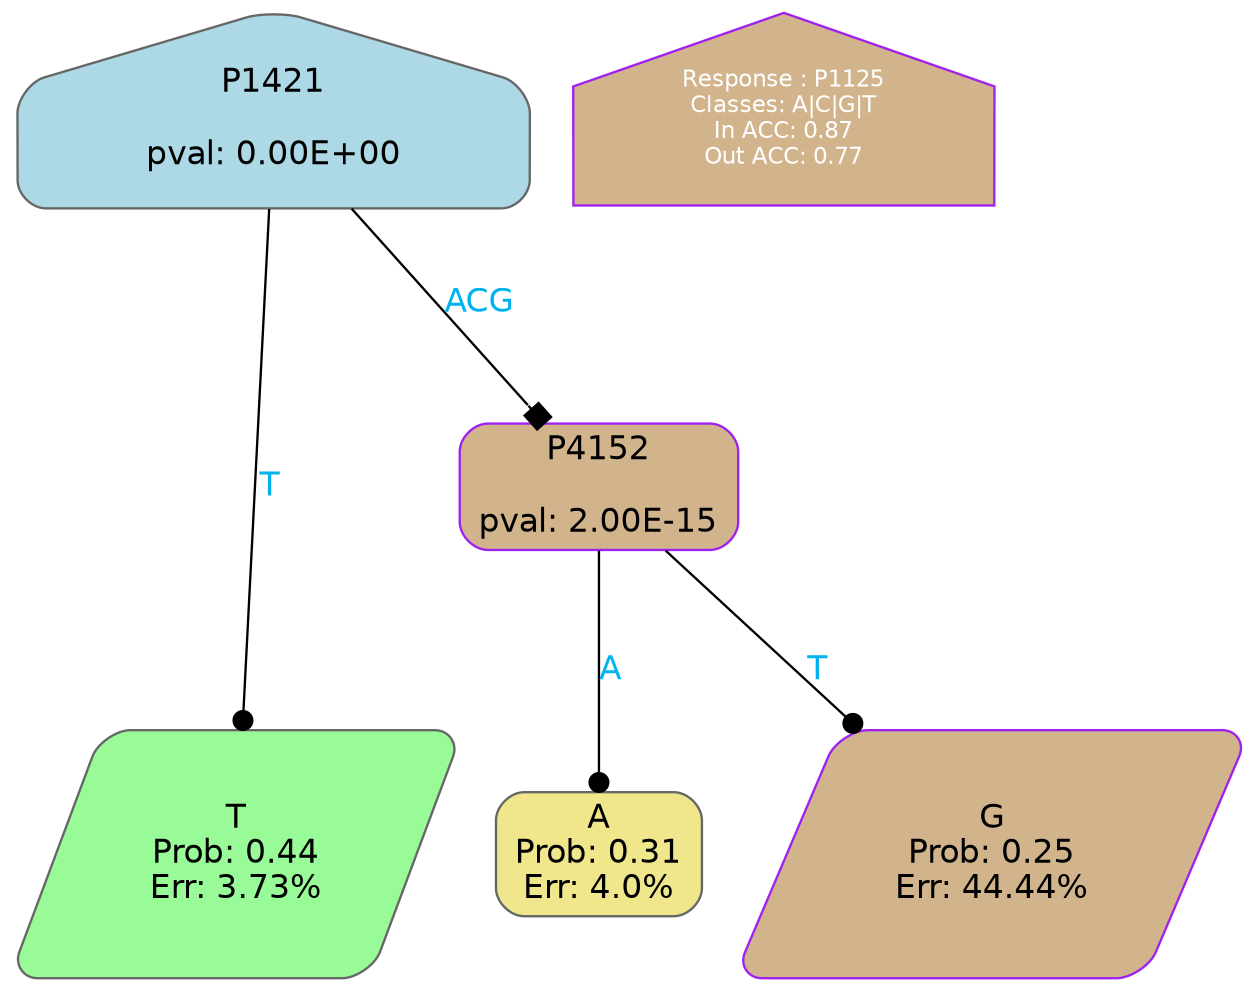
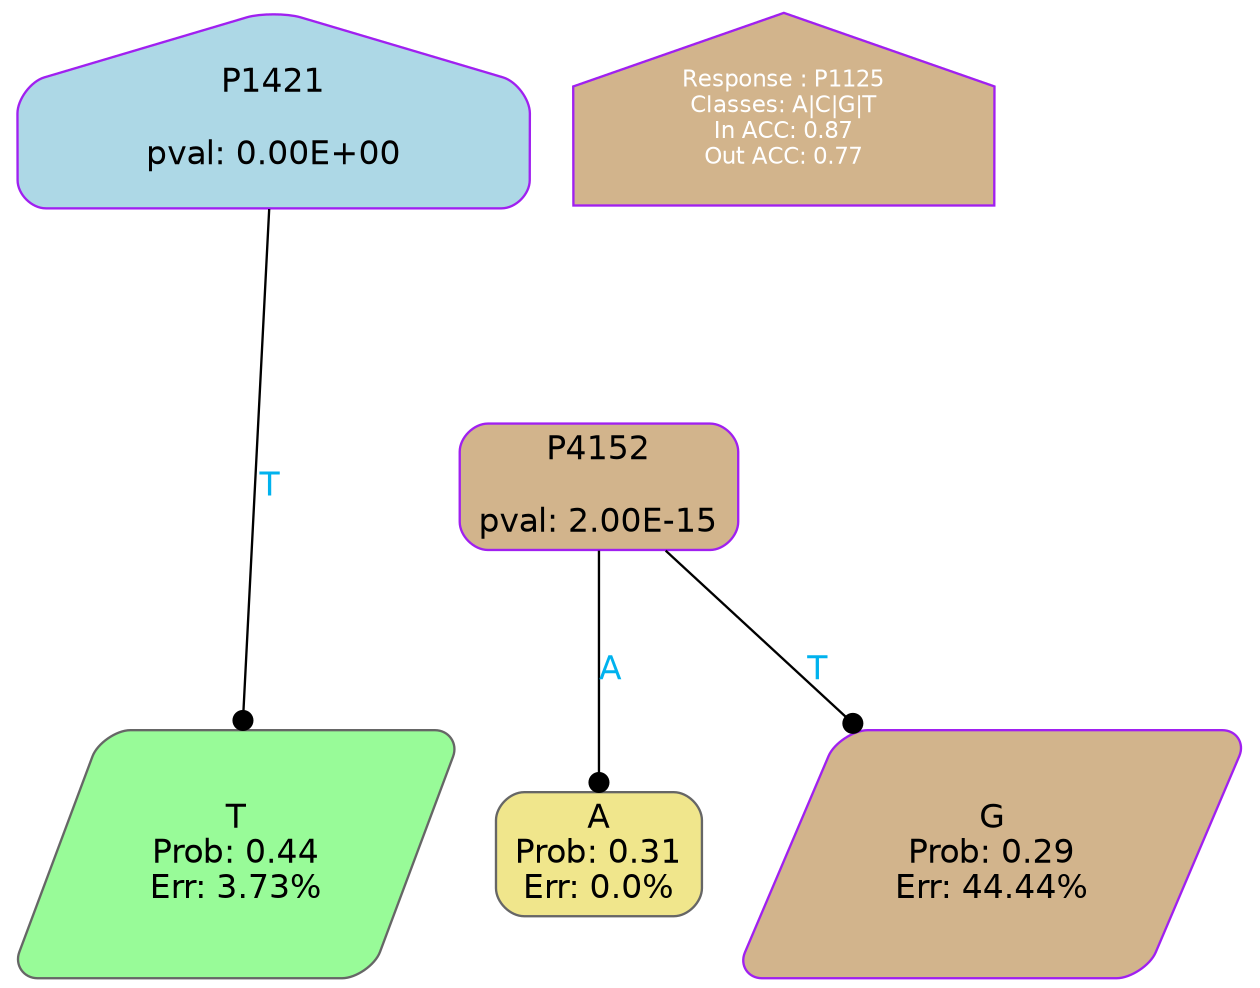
node "P1421 pval: 0.00E+00": color gray40 -> purple
edge "P1421 pval: 0.00E+00" -> "P4152 pval: 2.00E-15": removed, label "ACG"
node "A Prob: 0.31 Err: 4.0%": label "A Prob: 0.31 Err: 4.0%" -> "A Prob: 0.31 Err: 0.0%"
node "G Prob: 0.25 Err: 44.44%": label "G Prob: 0.25 Err: 44.44%" -> "G Prob: 0.29 Err: 44.44%"
